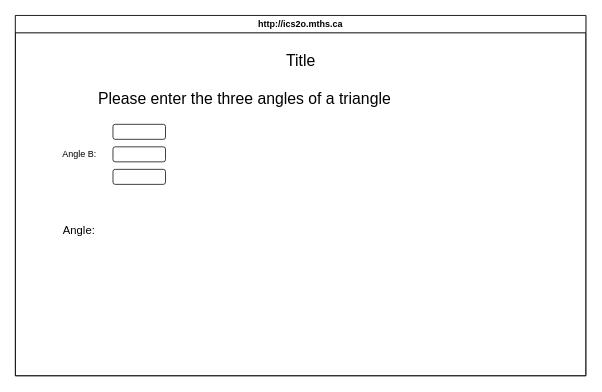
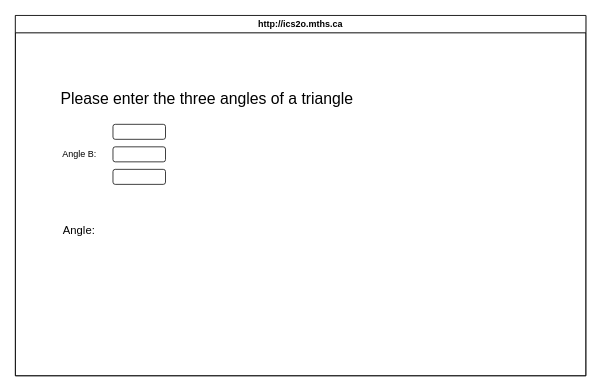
node "Title": removed
node "Please enter the three angles of a triangle": moved (244, 98) -> (207, 98)
